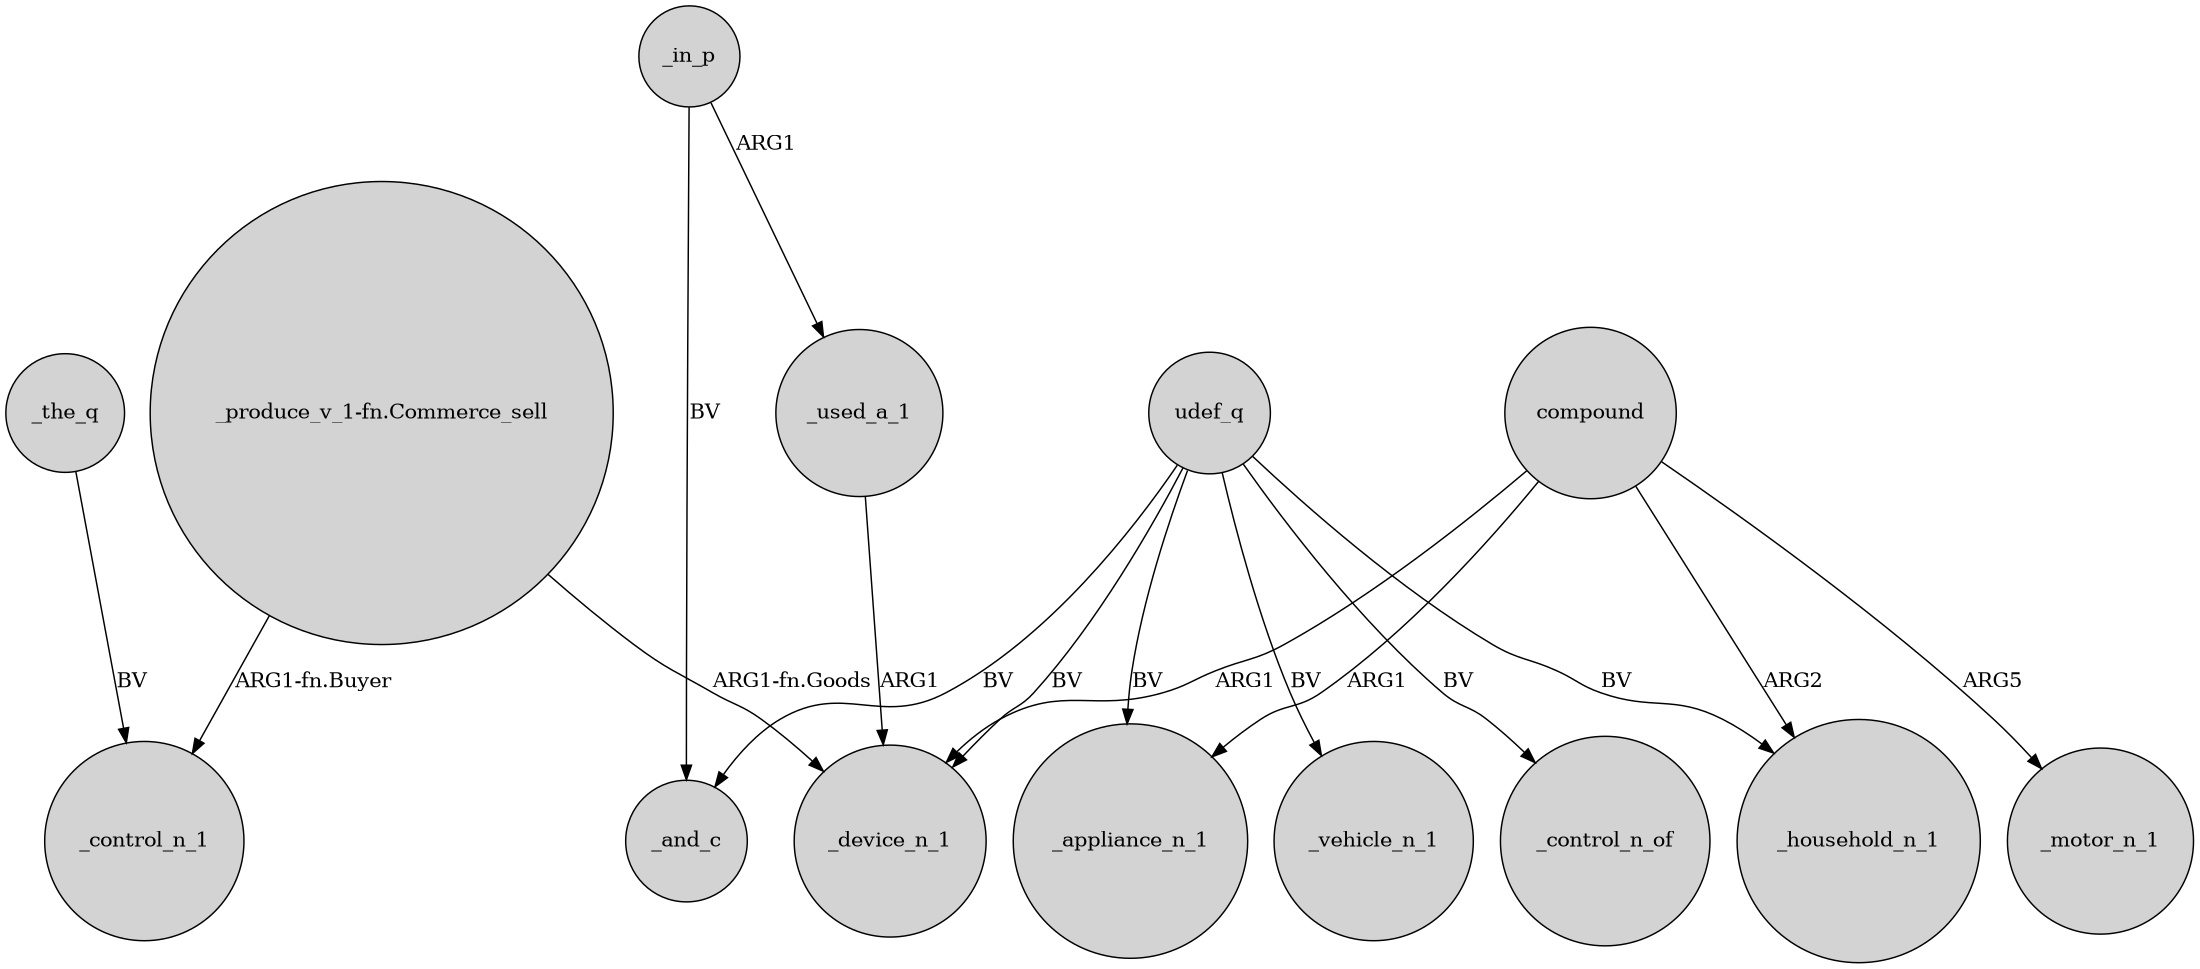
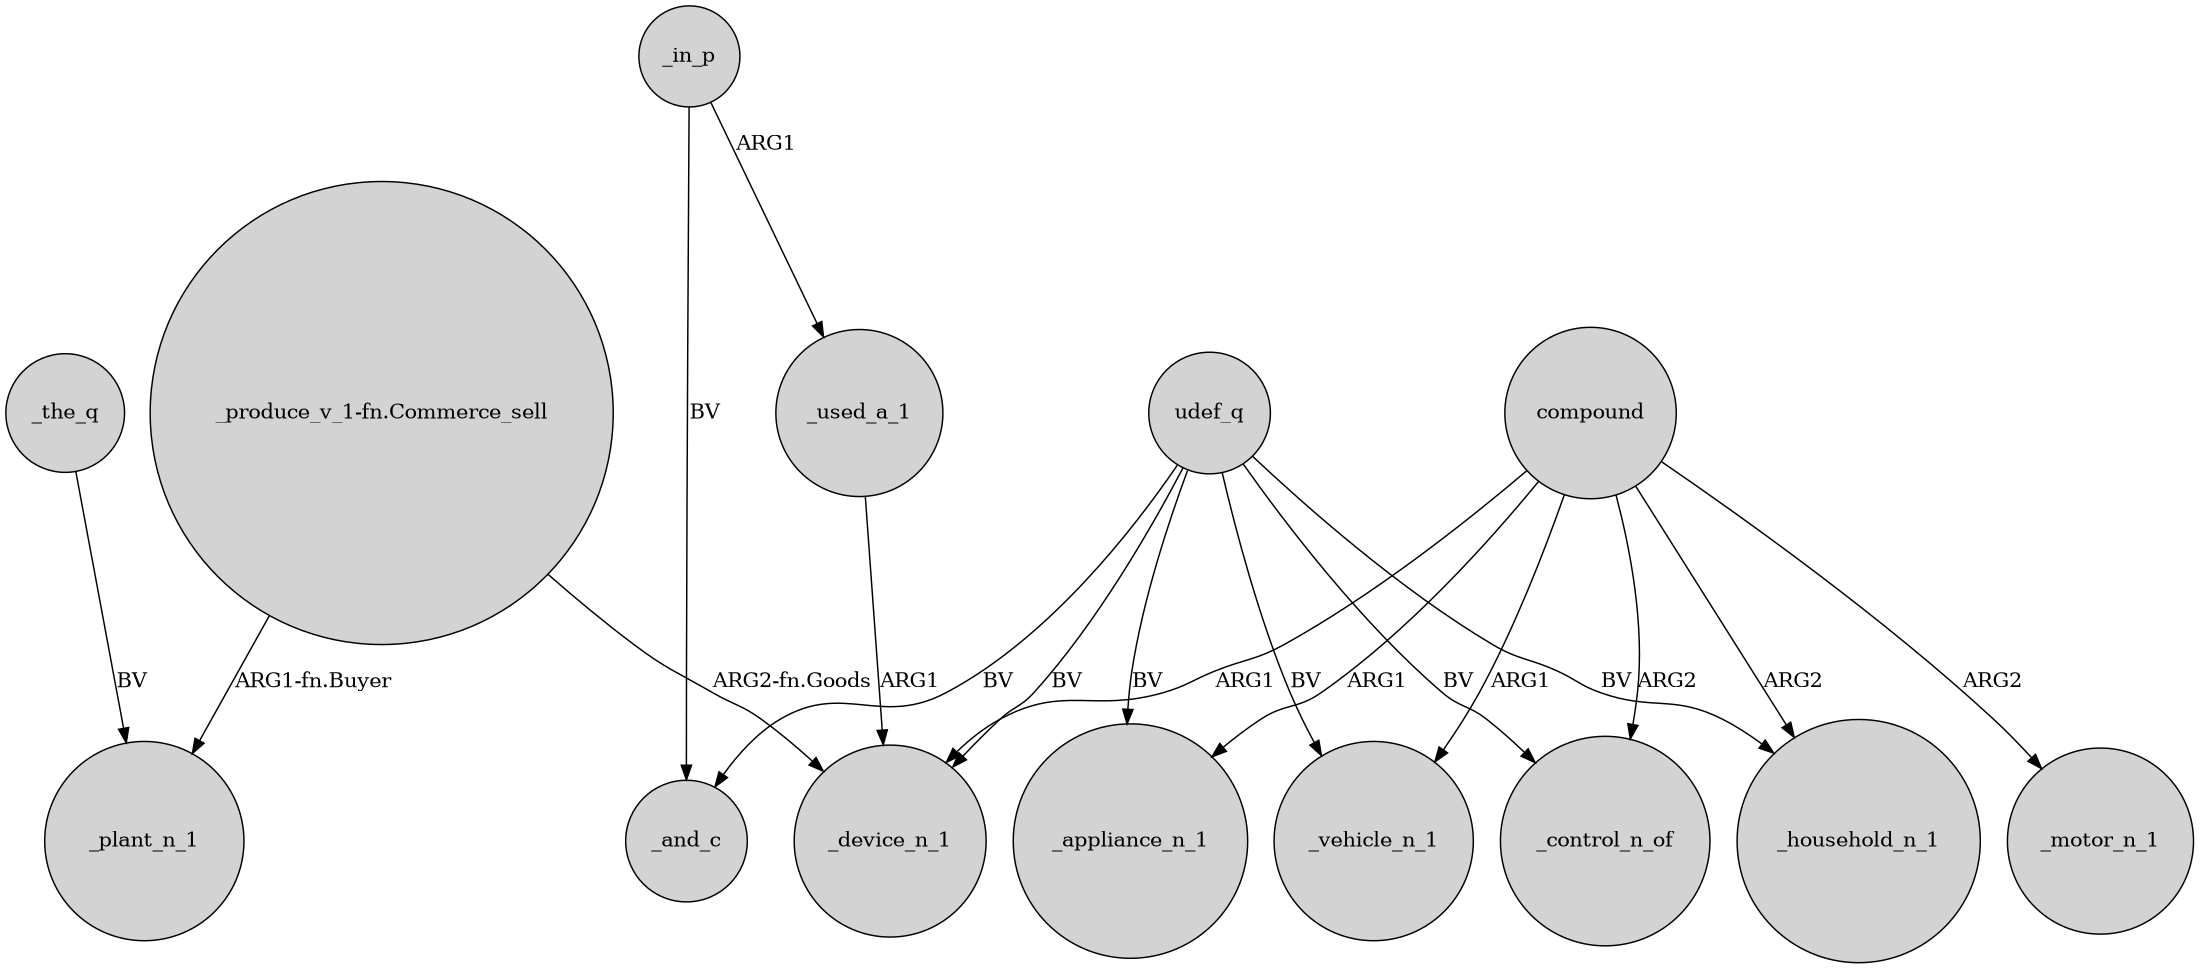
edge "compound" -> "_control_n_of": added, label "ARG2"
edge "compound" -> "_vehicle_n_1": added, label "ARG1"
edge "_produce_v_1-fn.Commerce_sell" -> "_device_n_1": label "ARG1-fn.Goods" -> "ARG2-fn.Goods"
edge "compound" -> "_motor_n_1": label "ARG5" -> "ARG2"
node "_control_n_1": label "_control_n_1" -> "_plant_n_1"
